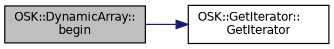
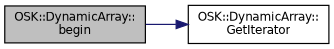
node "OSK::GetIterator:: GetIterator": label "OSK::GetIterator:: GetIterator" -> "OSK::DynamicArray:: GetIterator"
